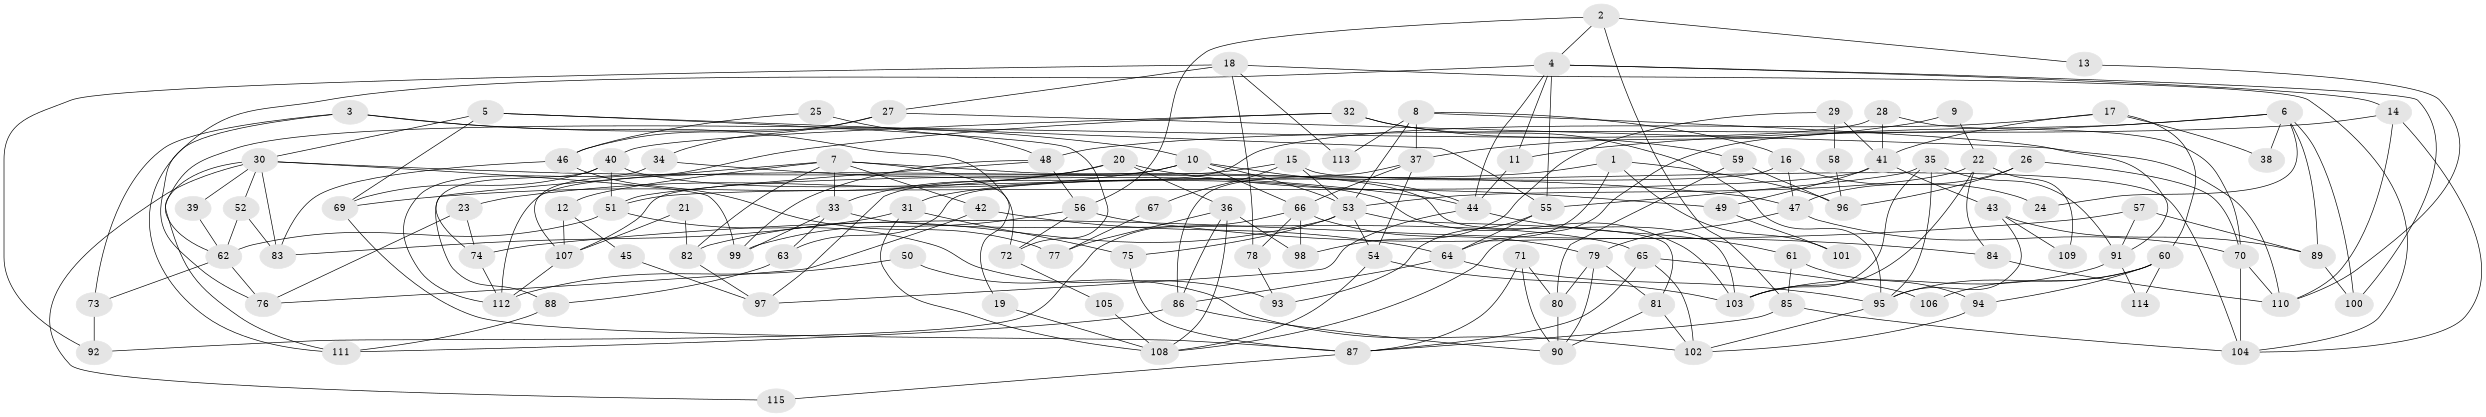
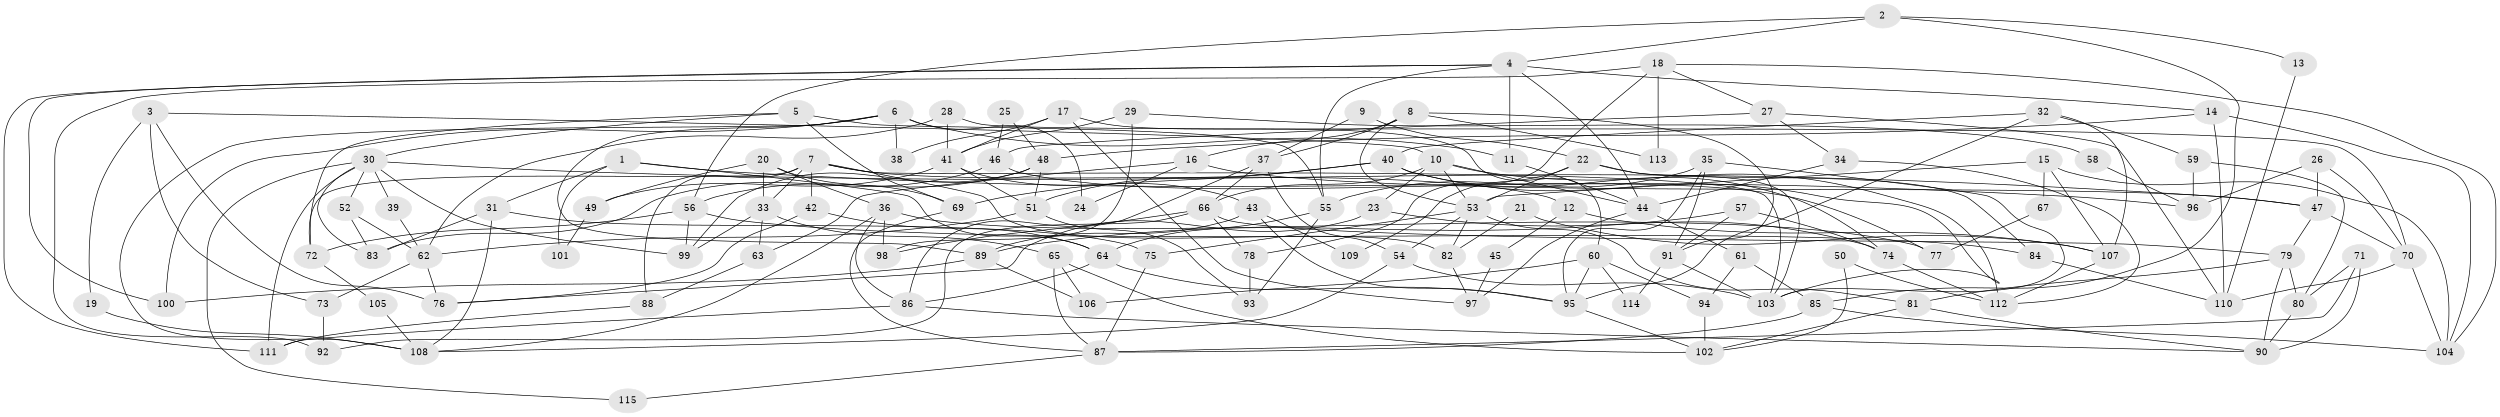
edge "89" -- "106": added
